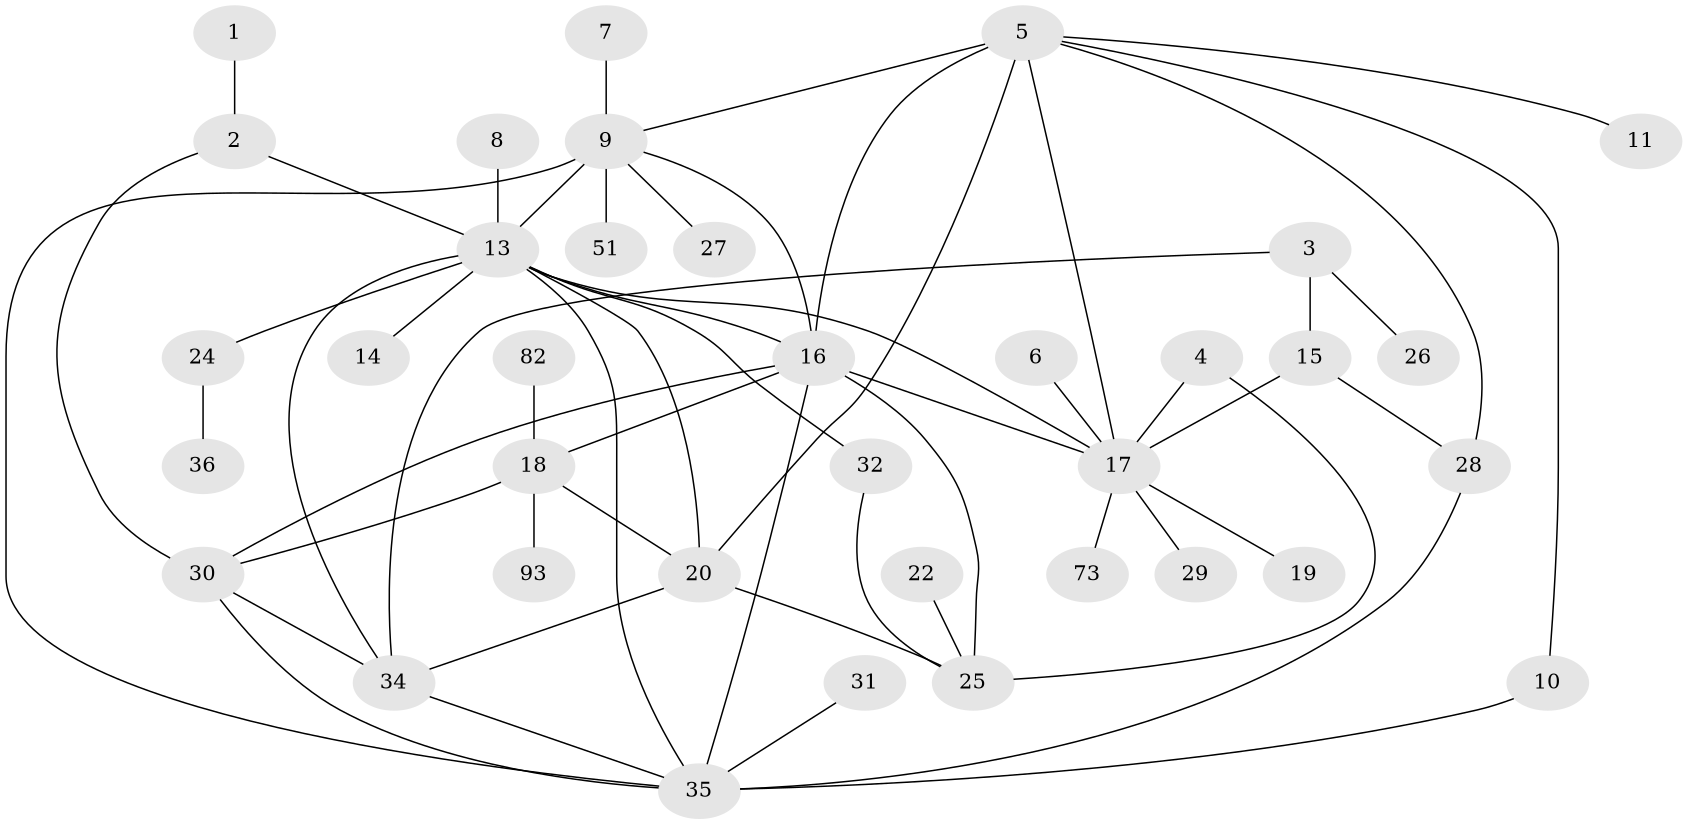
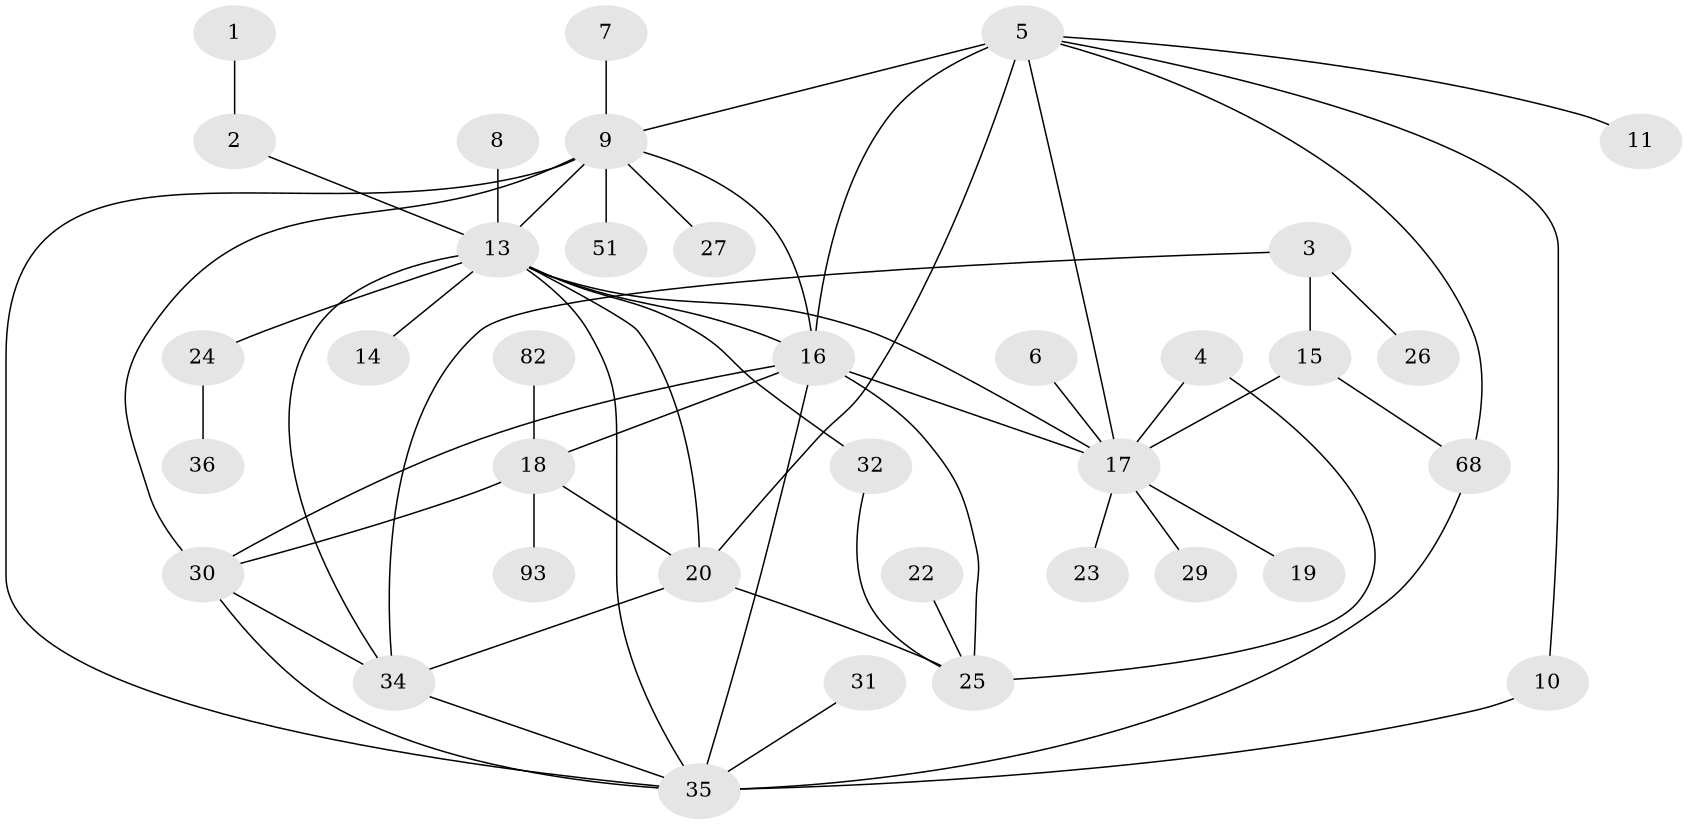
edge "2" -- "30": now "9" -- "30"
node "28": label "28" -> "68"
node "73": label "73" -> "23"
